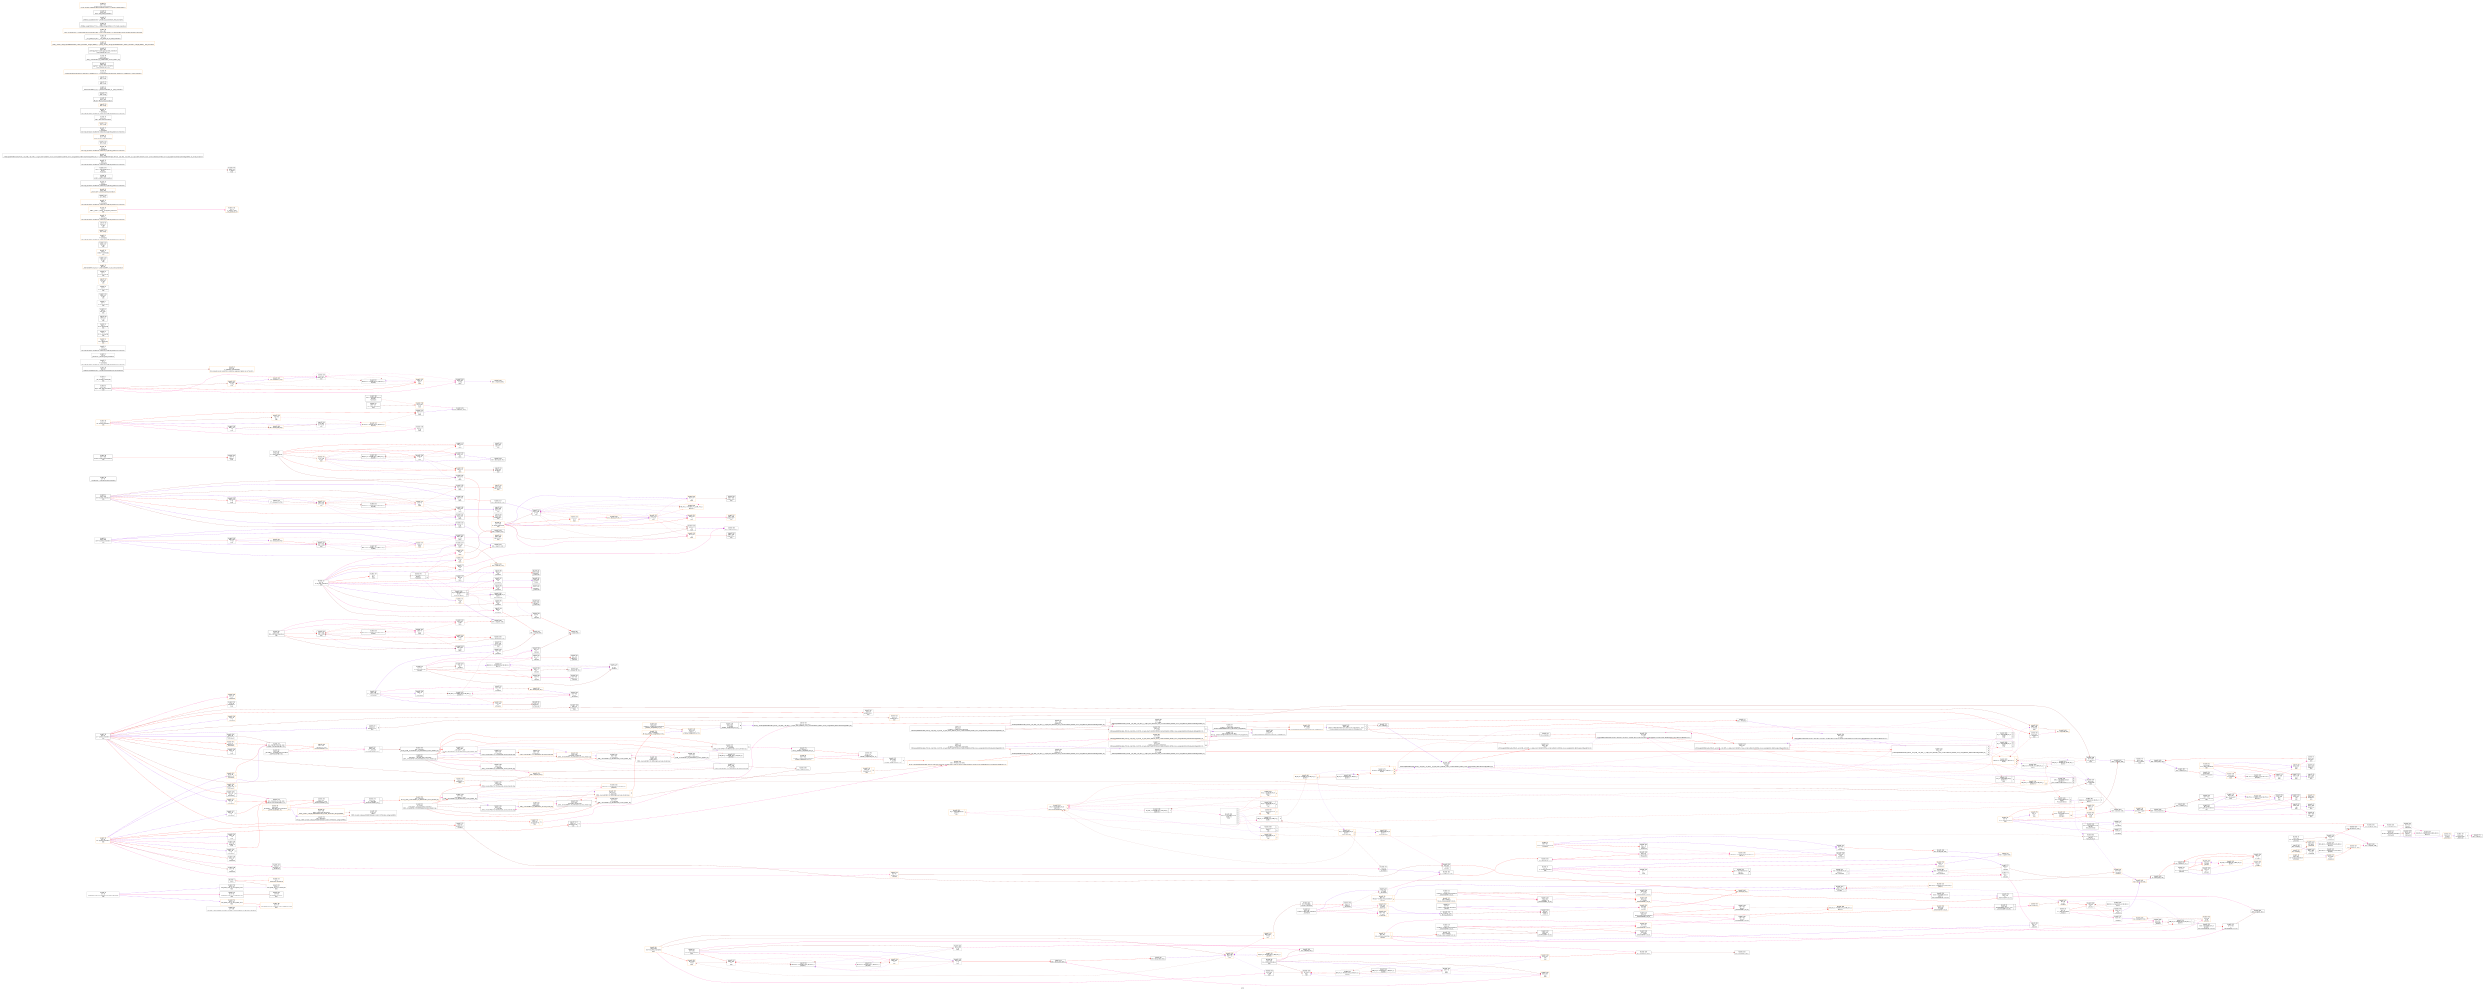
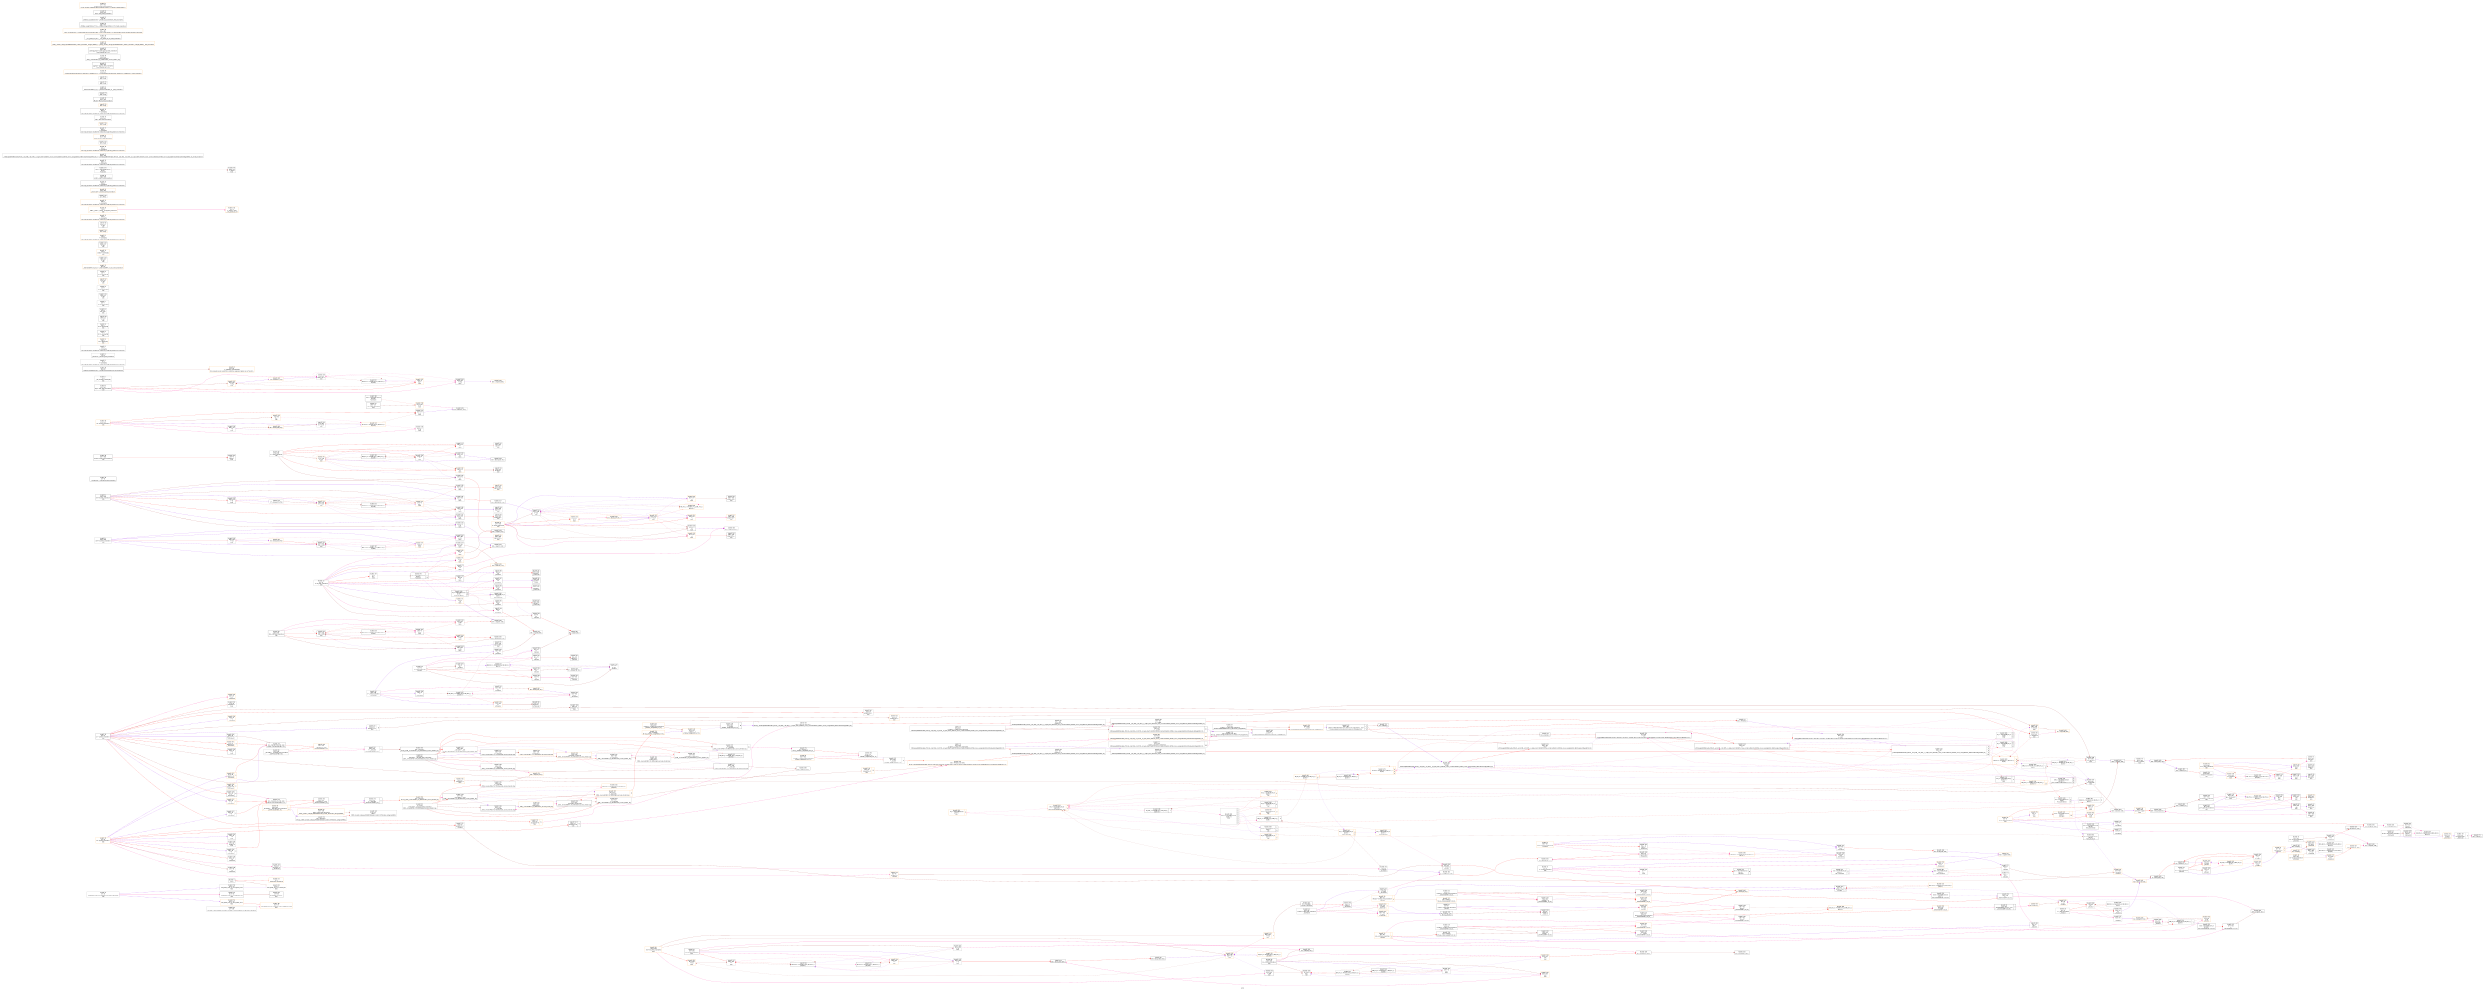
node "NodeID: 94": added
